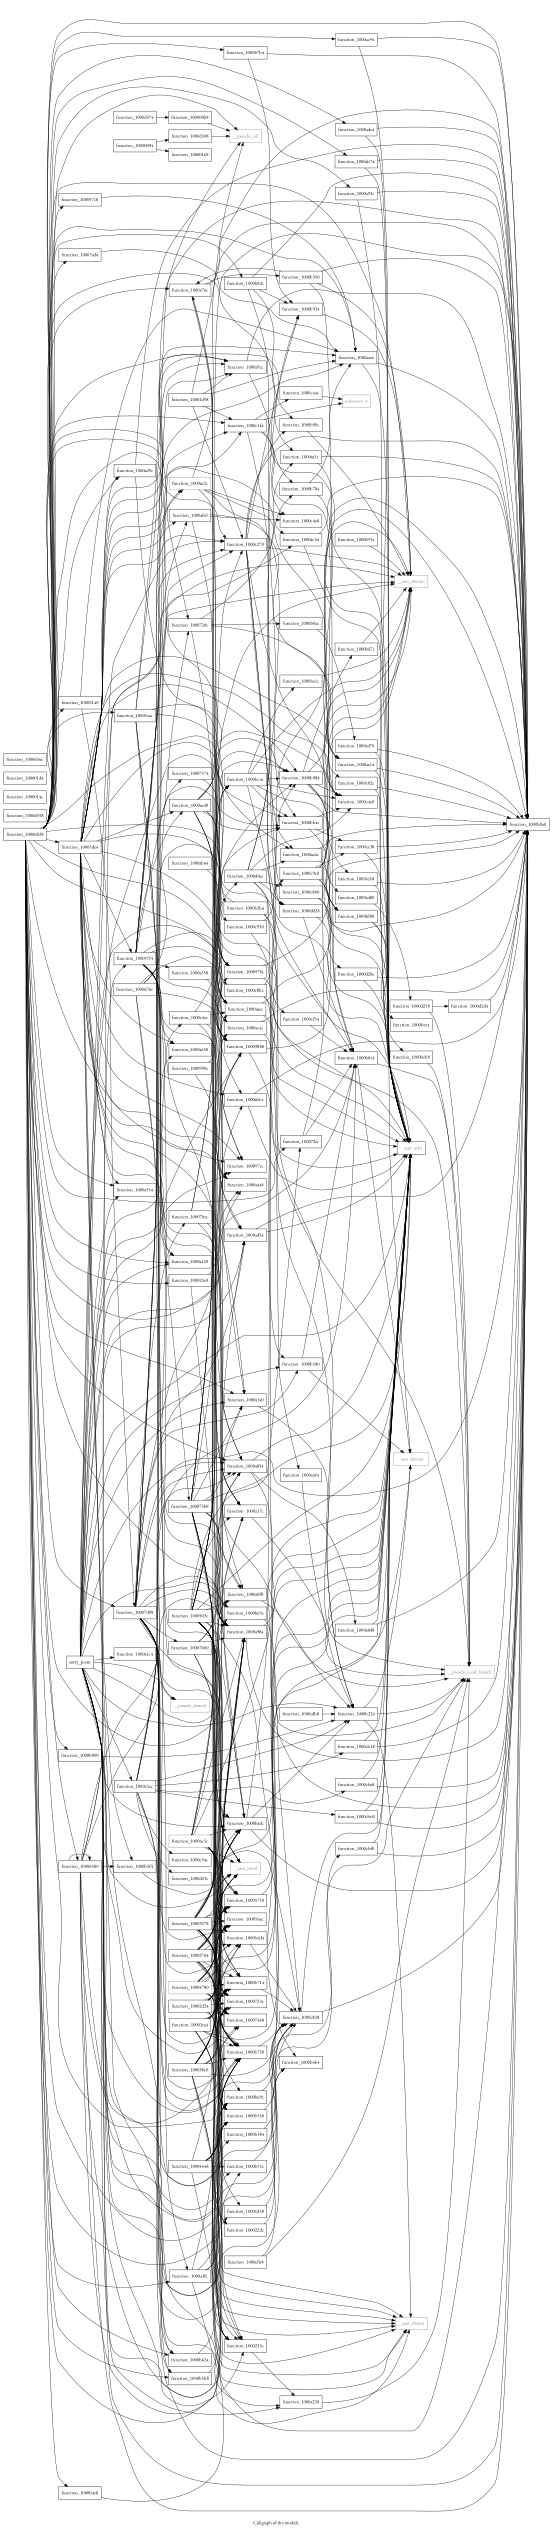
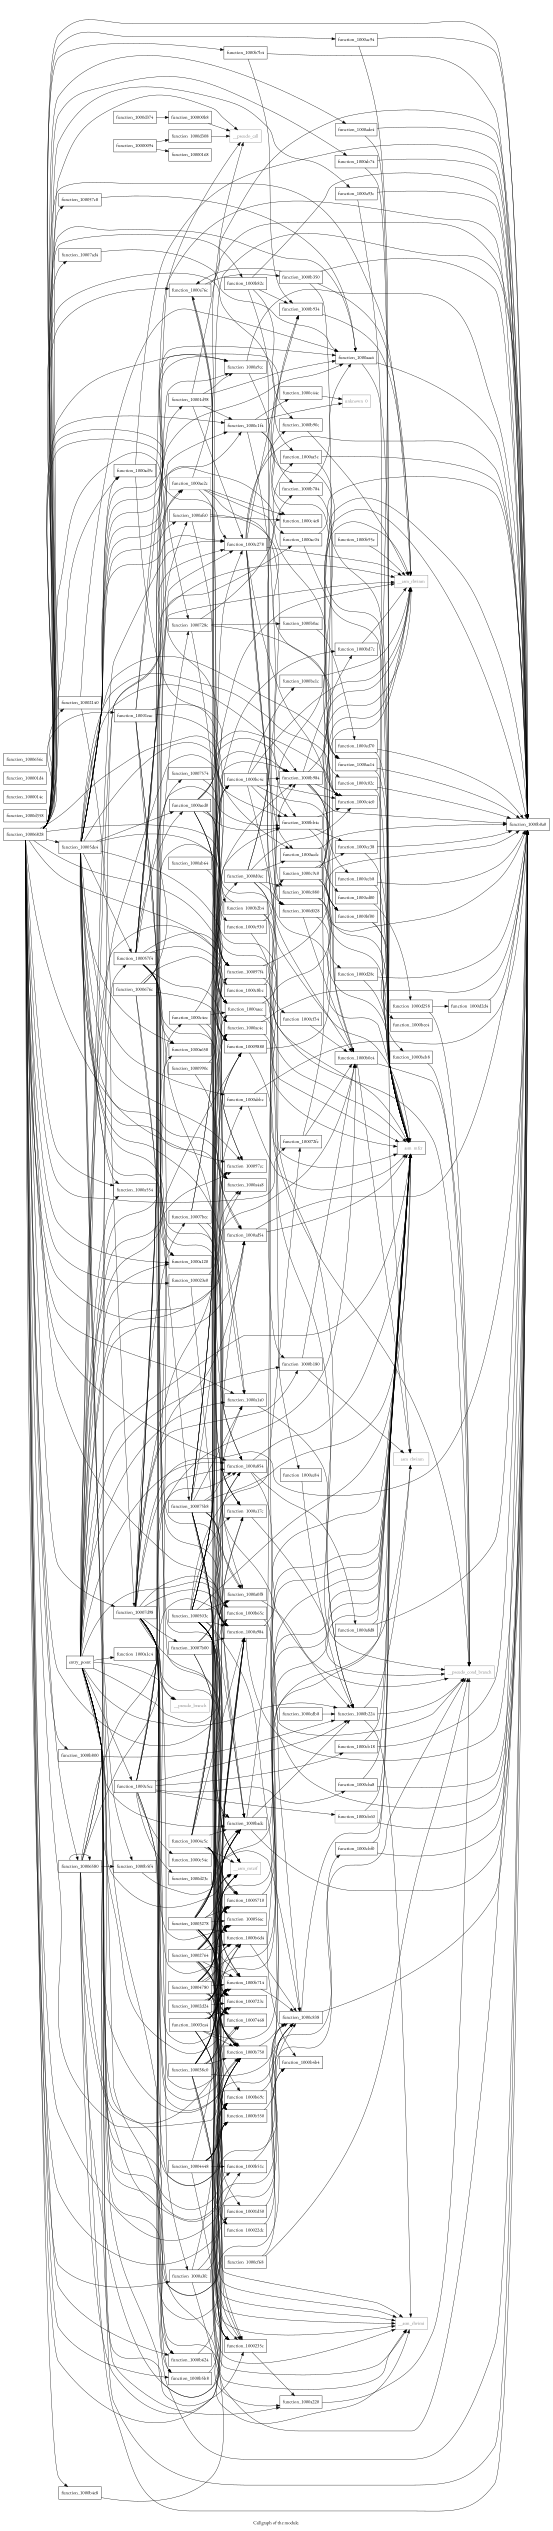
edge "function_10001eac" -> "function_1000a9cc": now "function_10001eac" -> "function_10001d98"
node "function_1000a358": removed
edge "function_10004c5c" -> "__asm_mfcr": now "function_10004c5c" -> "function_1000bd7c"
node "function_1000cb60": color black -> gray50
node "function_10004780": color gray50 -> black
node "function_1000b584": removed
